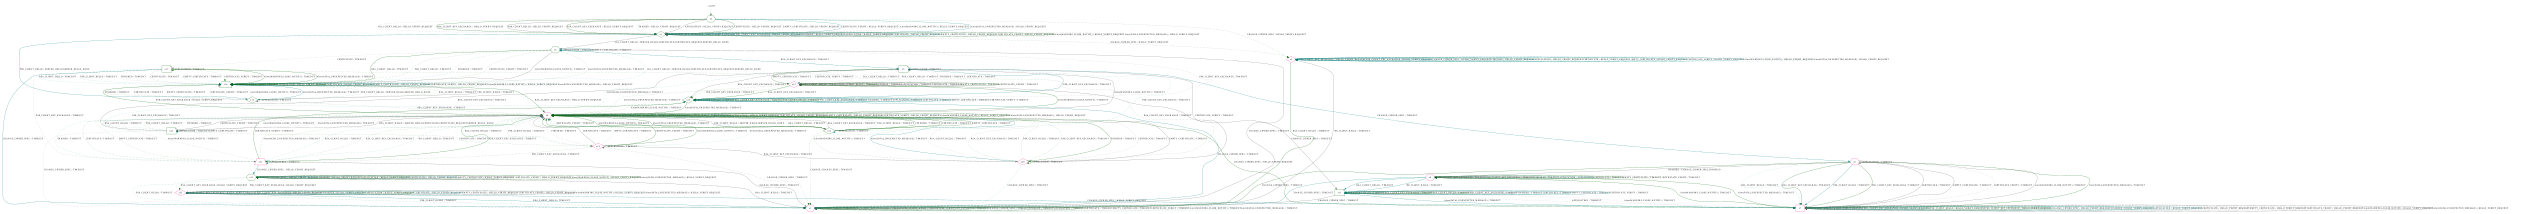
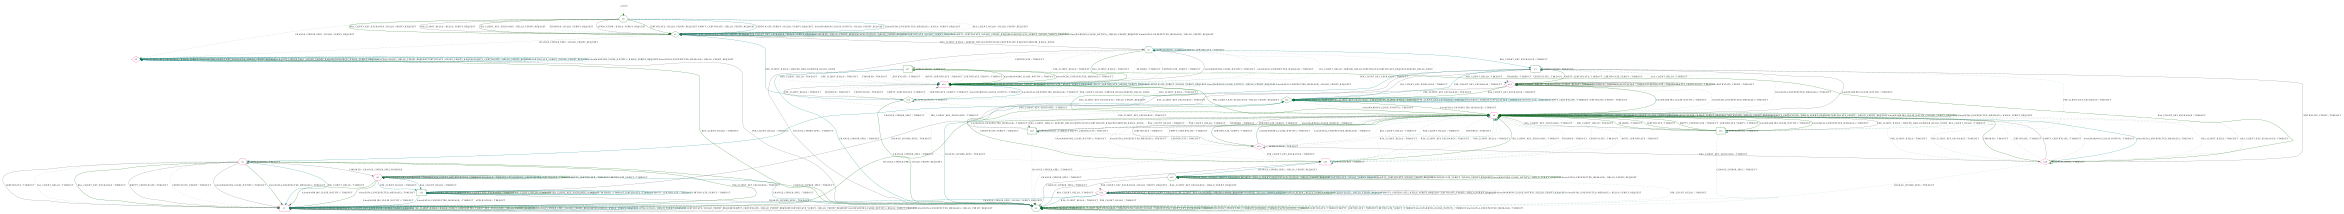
edge "s17" -> "s20": style dotted -> solid
node "s16": color darkgreen -> deeppink
node "s14": shape diamond -> note
edge "s14" -> "s4": label "CHANGE_CHANGE_SPEC / TIMEOUT" -> "CHANGE_CIPHER_SPEC / TIMEOUT"
edge "s13" -> "s4": added, label "CHANGE_CIPHER_SPEC / TIMEOUT"
node "s4": color deeppink -> darkgreen
